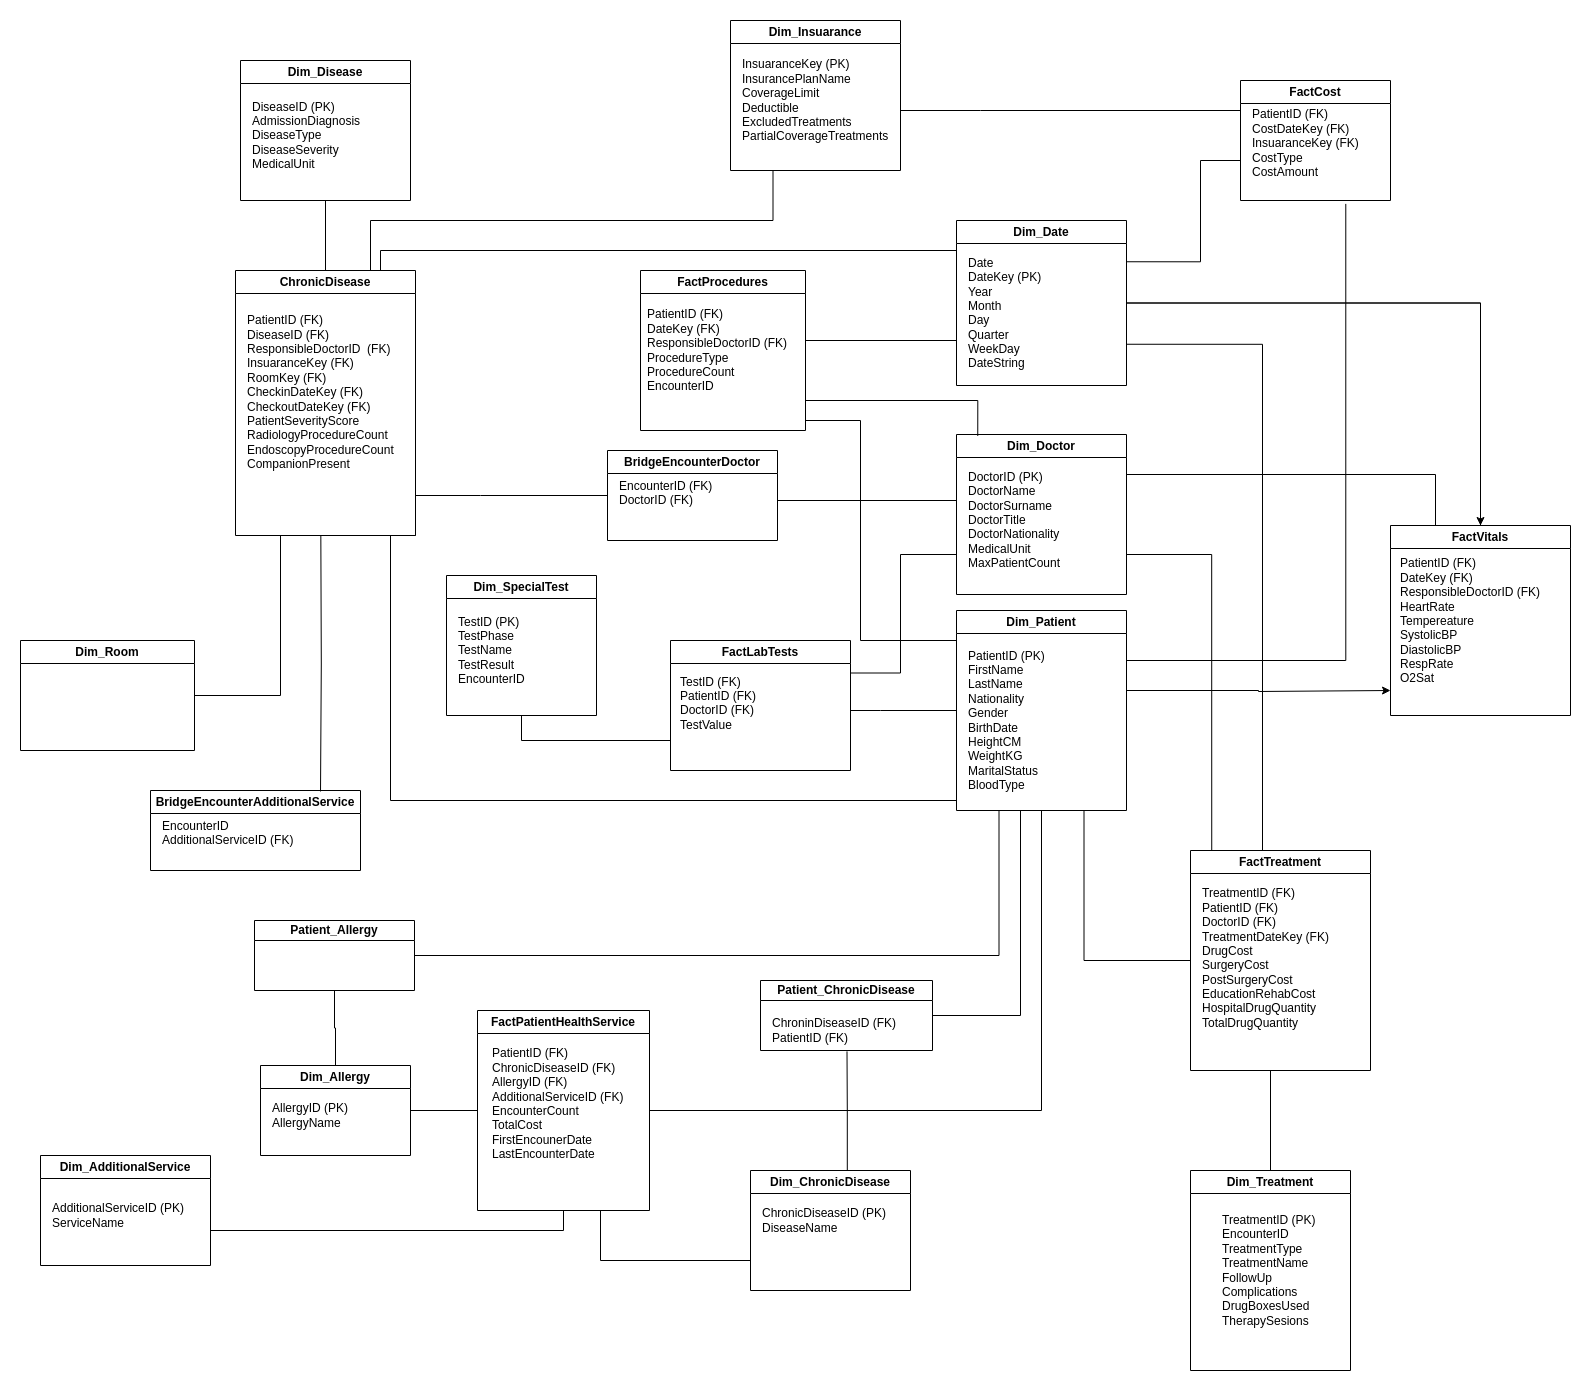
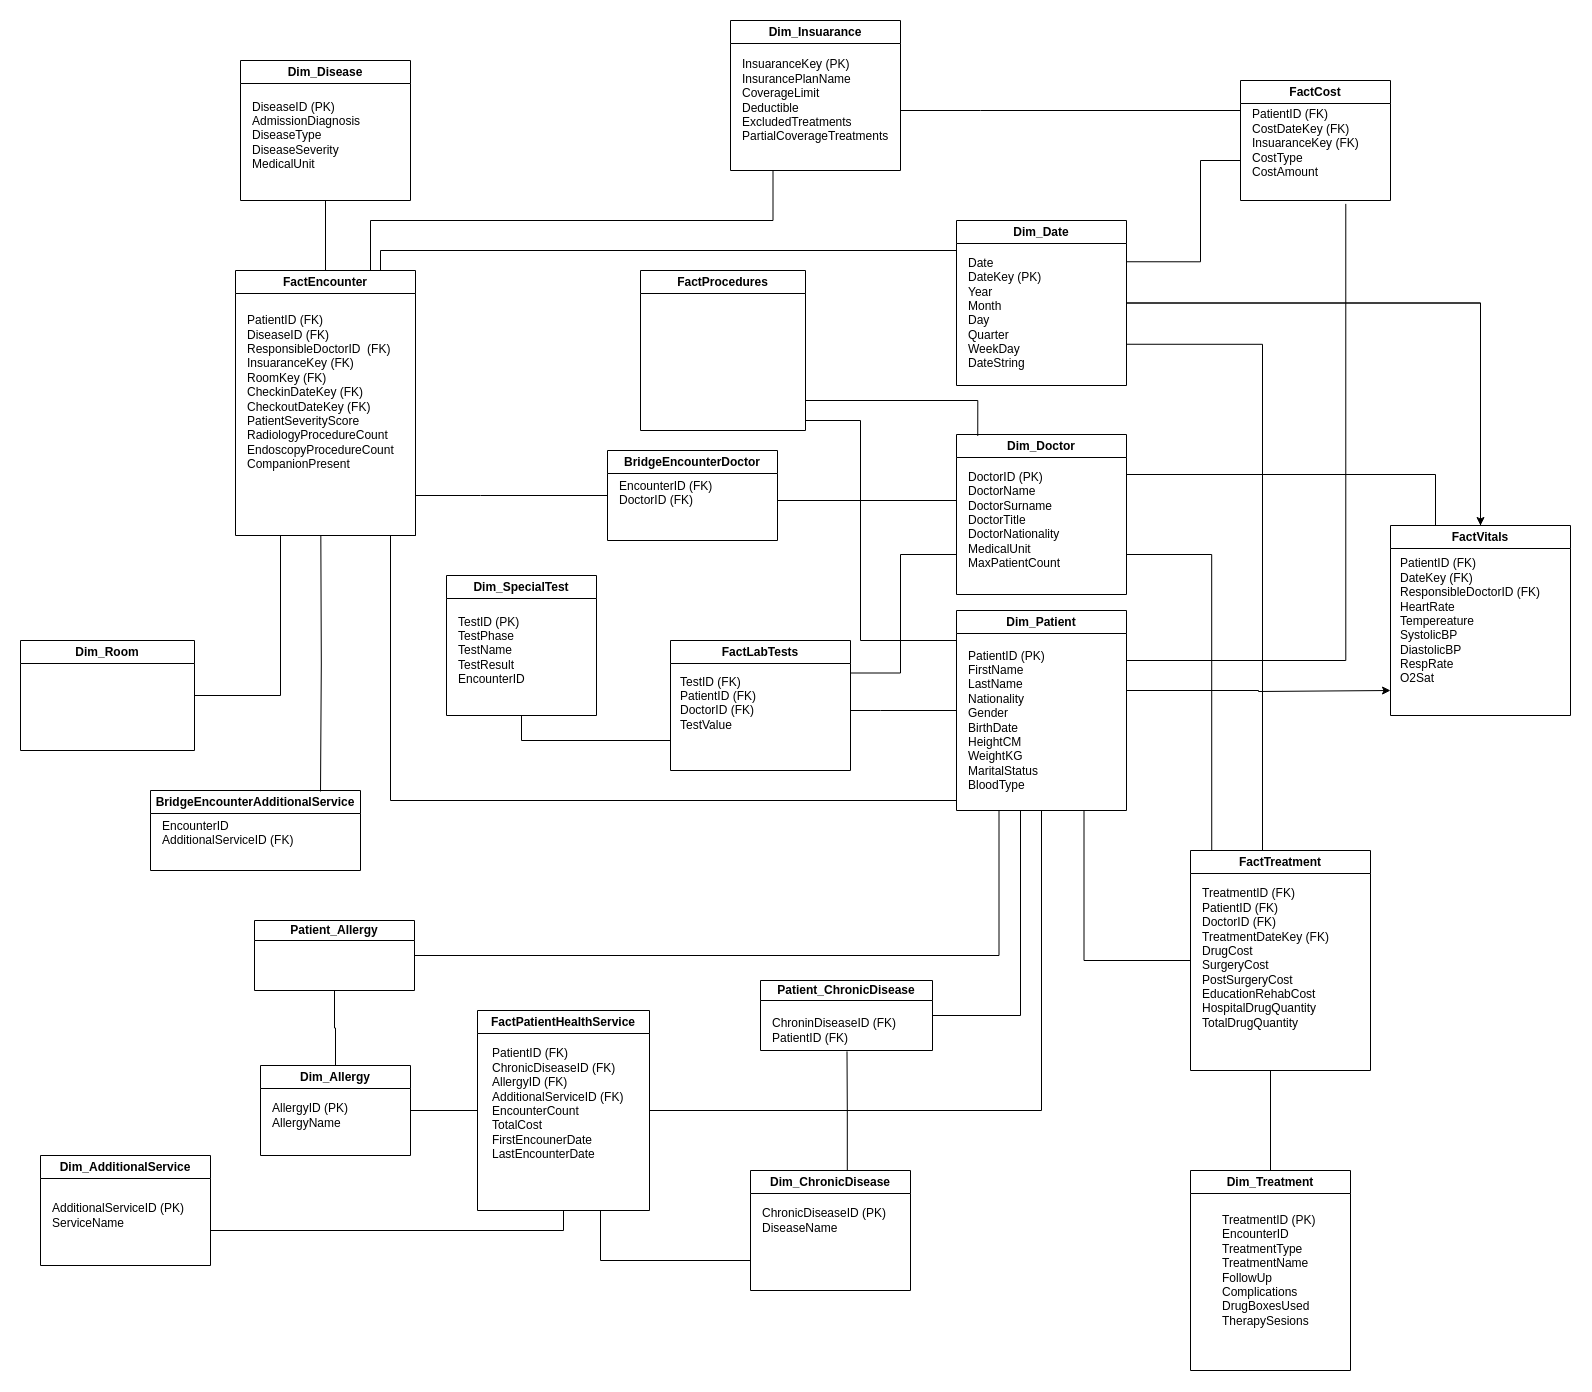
node "ChronicDisease": label "ChronicDisease" -> "FactEncounter"
edge "Dim_Date" -- "PatientID (FK) DateKey (FK) ResponsibleDoctorID (FK) ProcedureType ProcedureCount EncounterID": removed
node "PatientID (FK) DateKey (FK) ResponsibleDoctorID (FK) ProcedureType ProcedureCount EncounterID": removed
